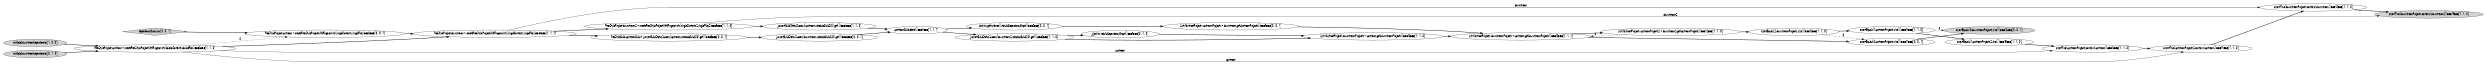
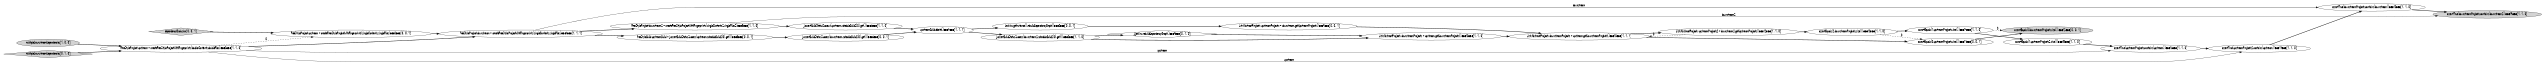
node "j.jenkins.rebuildDependencyGraph()@@@9@@@['0', '1', '0']": shape ellipse -> diamond
node "multipleDownstreamDependencies['0', '1', '0']": shape ellipse -> diamond
